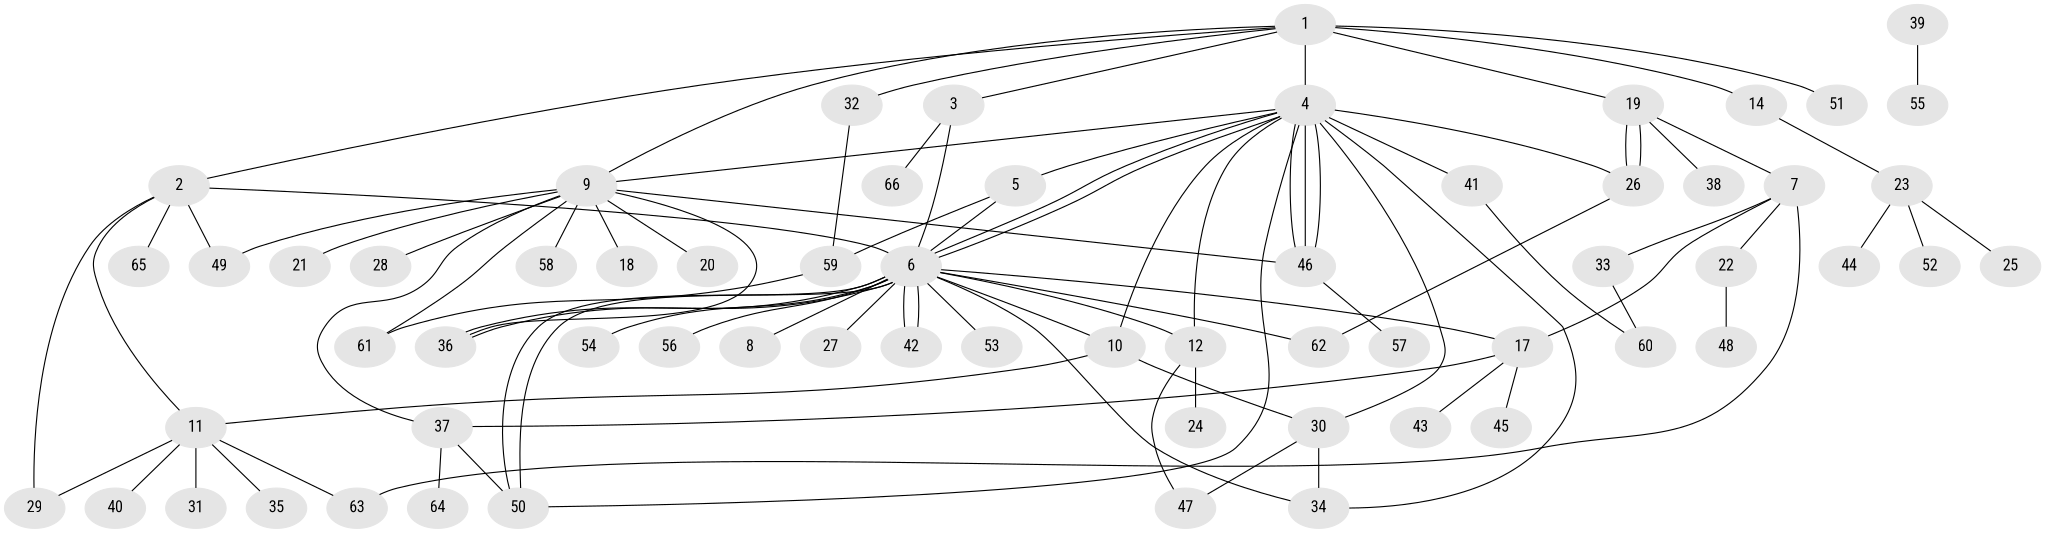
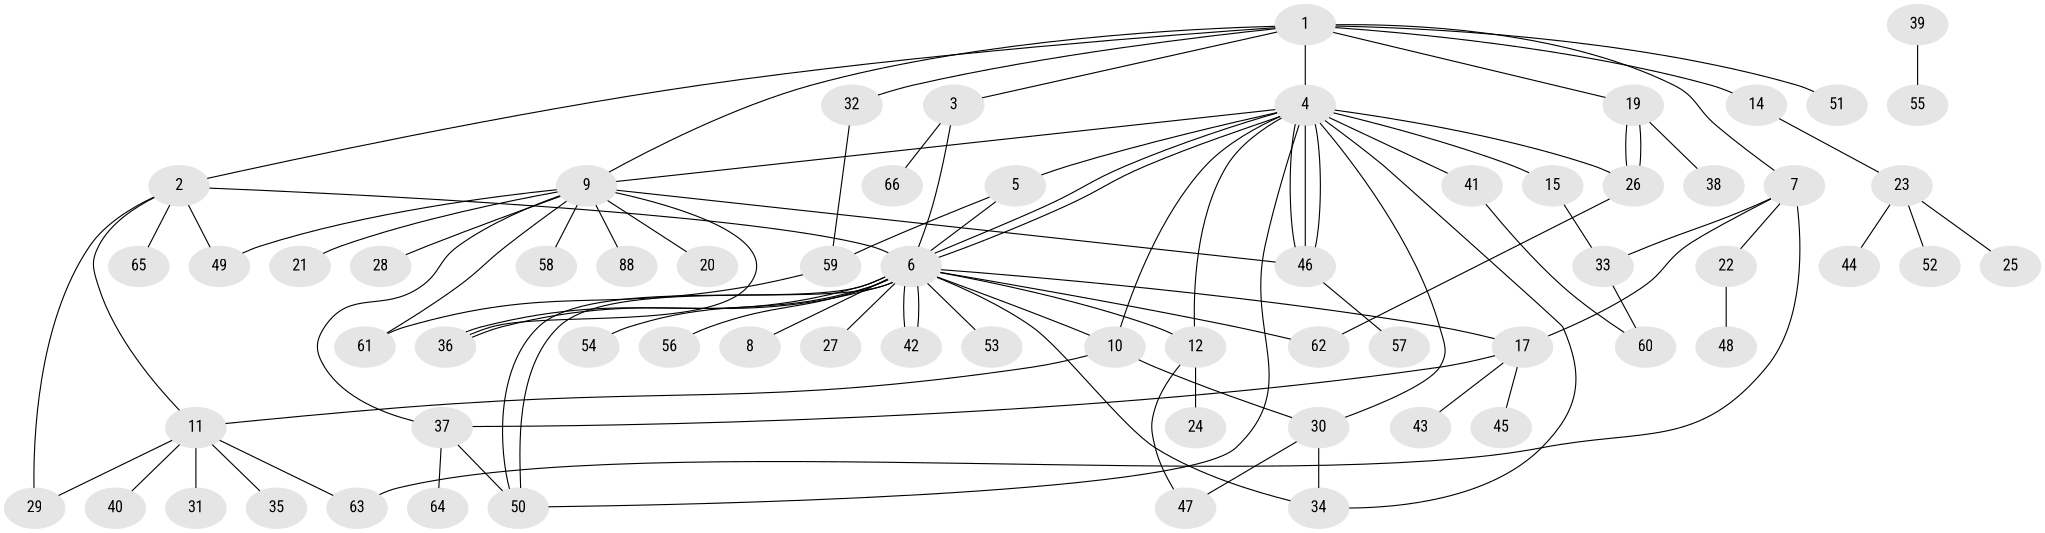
edge "19" -- "7": now "1" -- "7"
node "15": added
node "18": label "18" -> "88"
